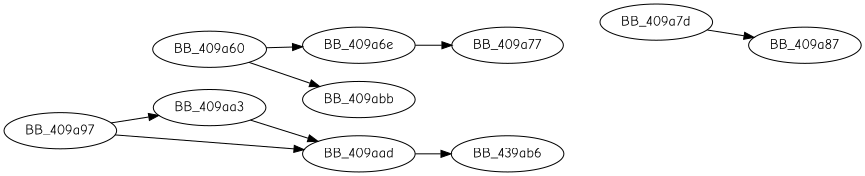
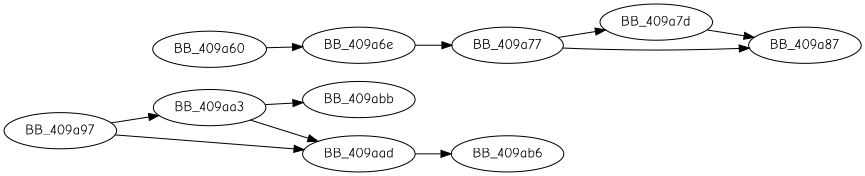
edge "BB_409a77" -> "BB_409a7d": added
edge "BB_409a77" -> "BB_409a87": added
edge "BB_409a60" -> "BB_409abb": now "BB_409aa3" -> "BB_409abb"
node "BB_439ab6": label "BB_439ab6" -> "BB_409ab6"
